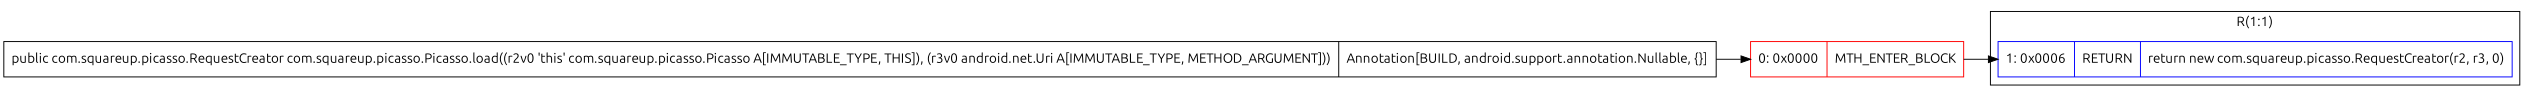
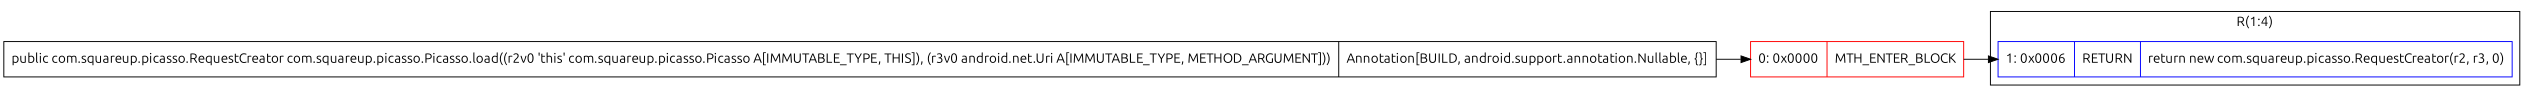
cluster "R(1:1)": label "R(1:1)" -> "R(1:4)"
